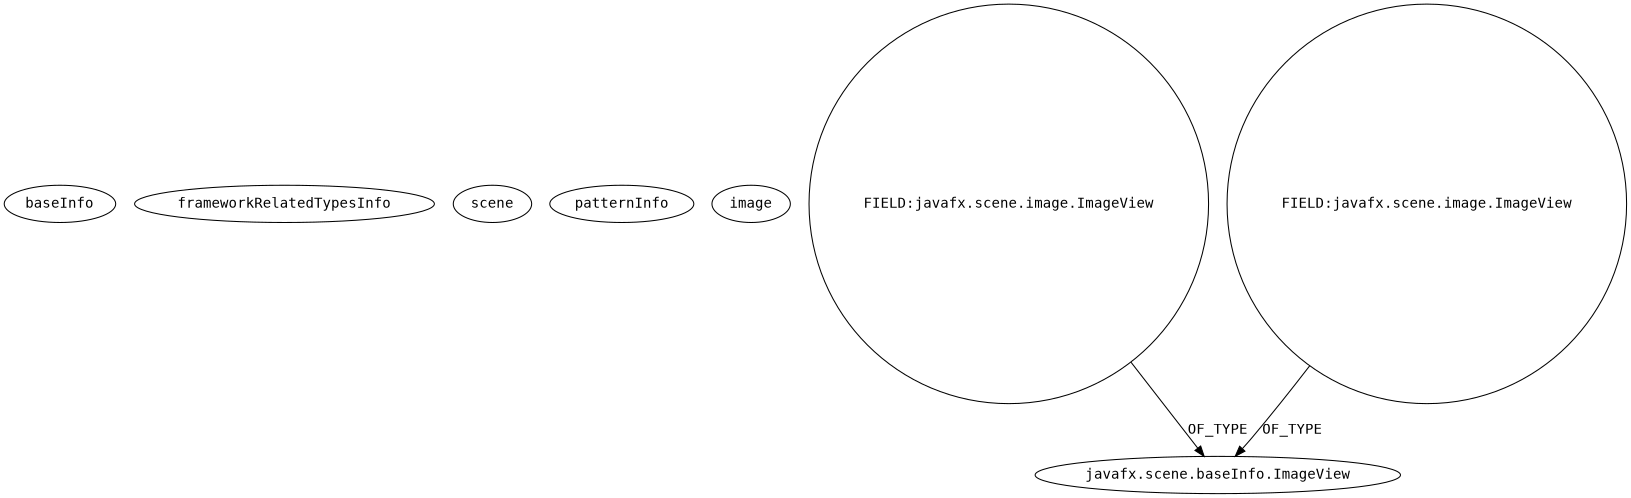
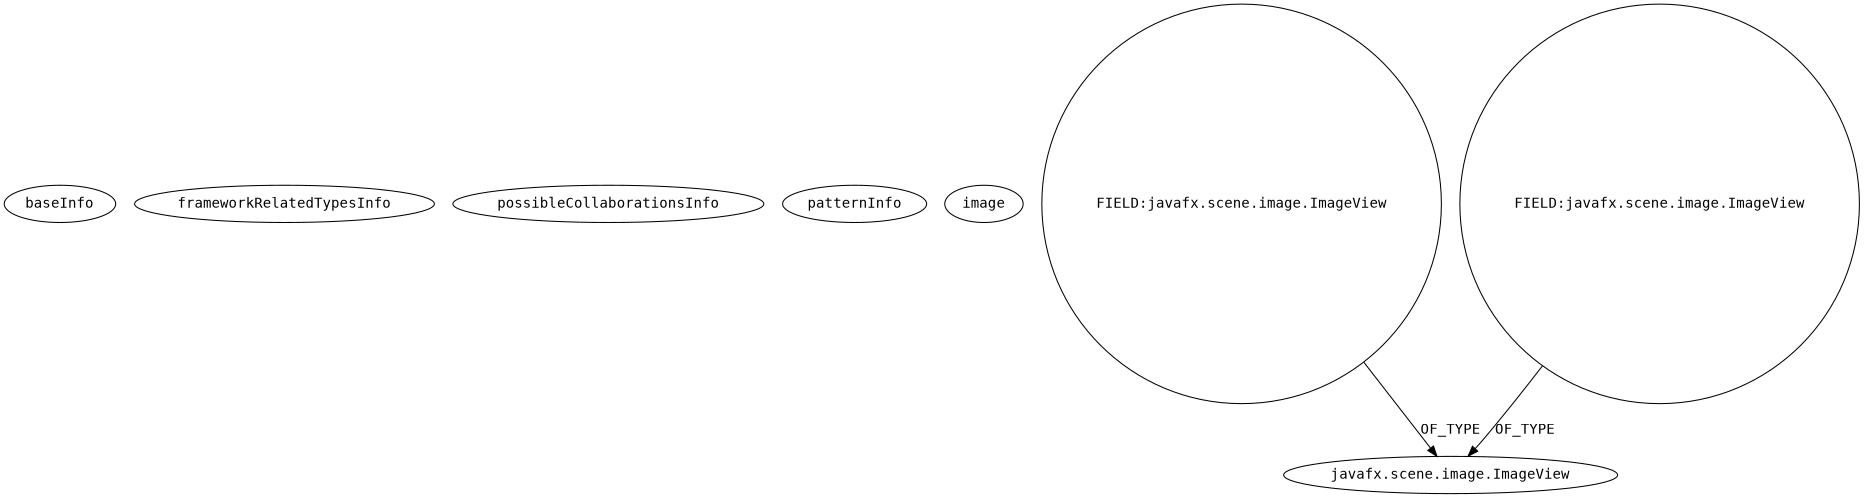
node "scene": label "scene" -> "possibleCollaborationsInfo"
node "javafx.scene.baseInfo.ImageView": label "javafx.scene.baseInfo.ImageView" -> "javafx.scene.image.ImageView"
